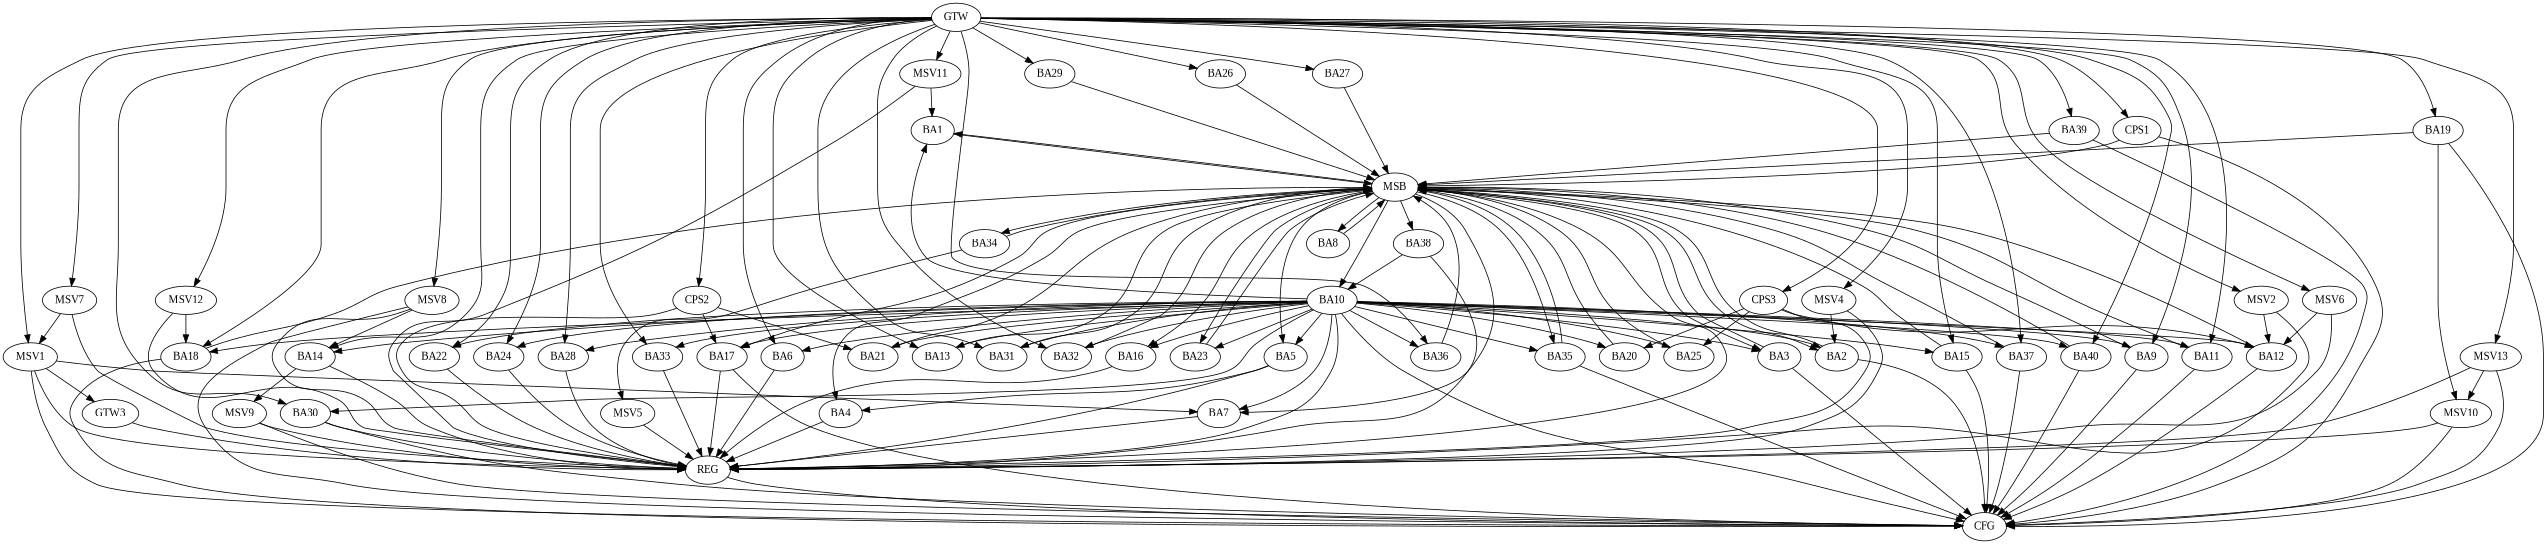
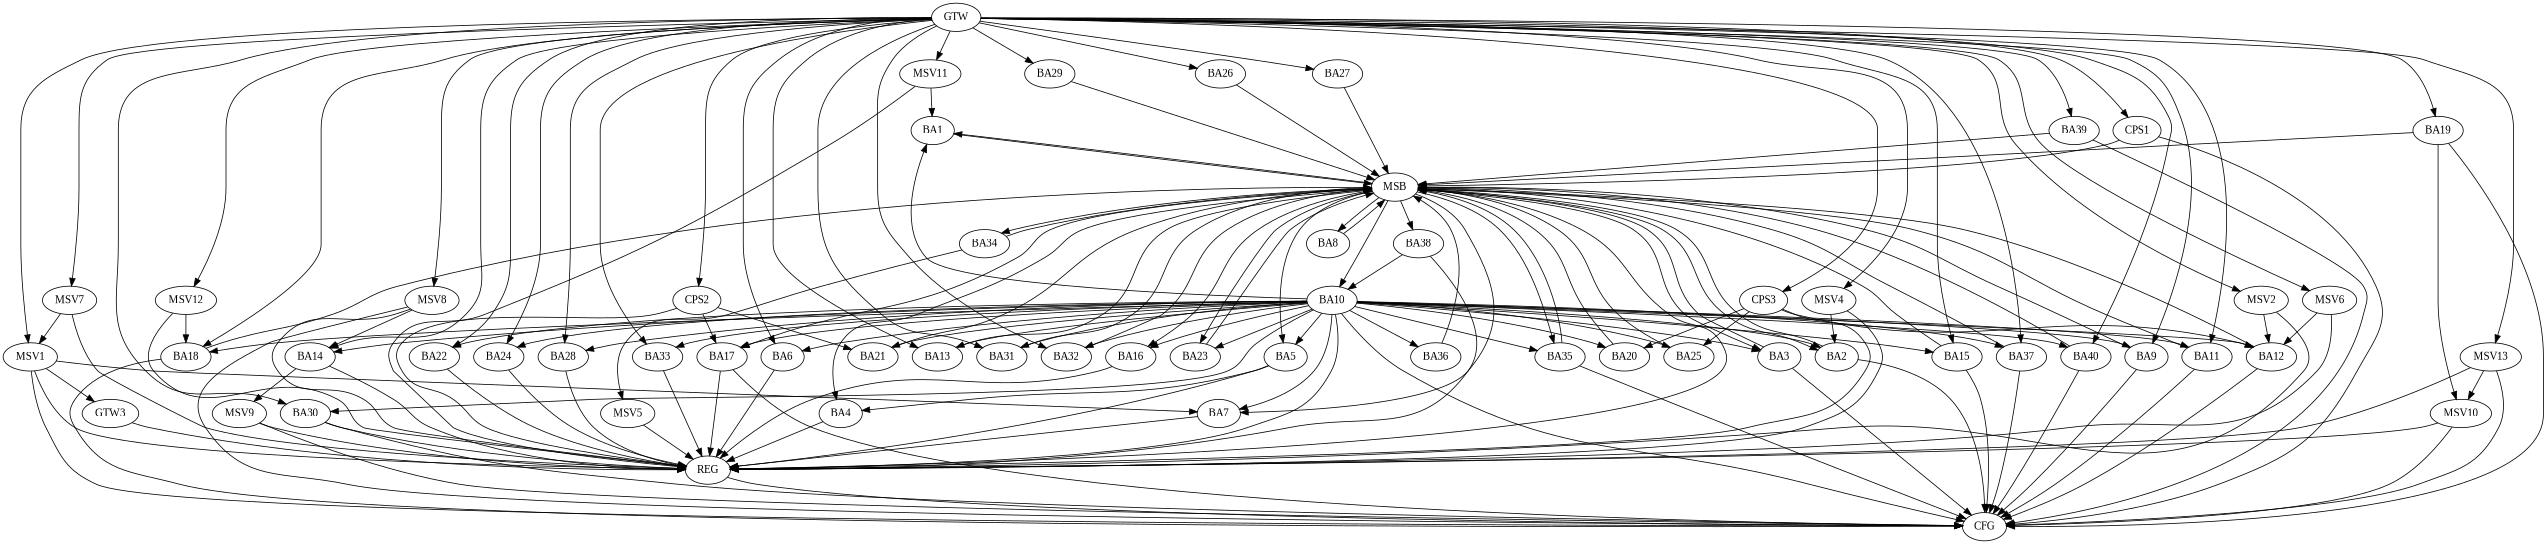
edge "GTW" -> "BA36": removed
